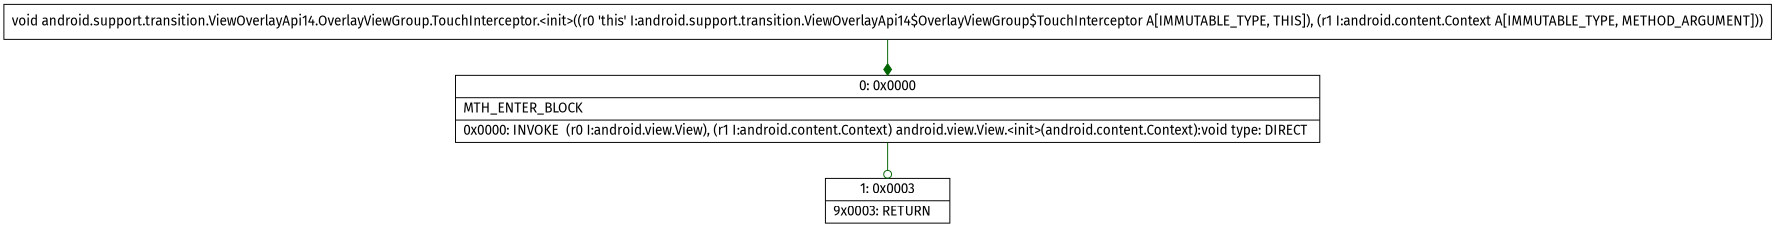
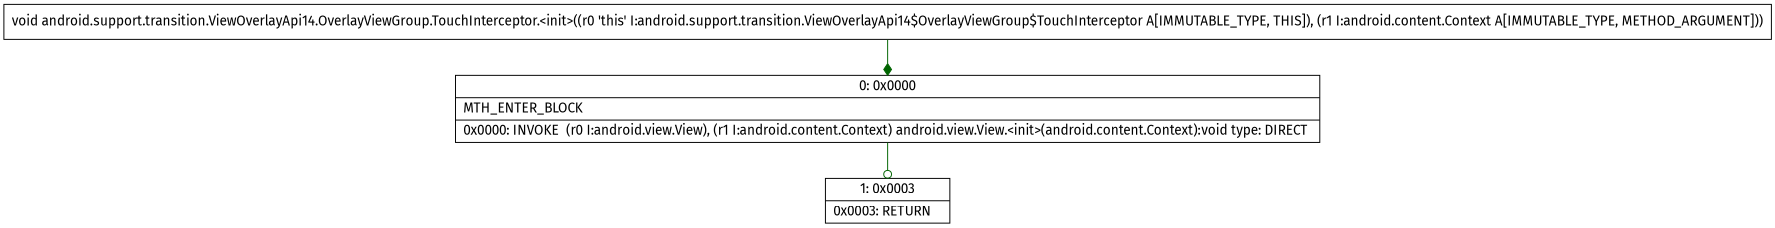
node "1: 0x0003": text "9x0003: RETURN" -> "0x0003: RETURN"
